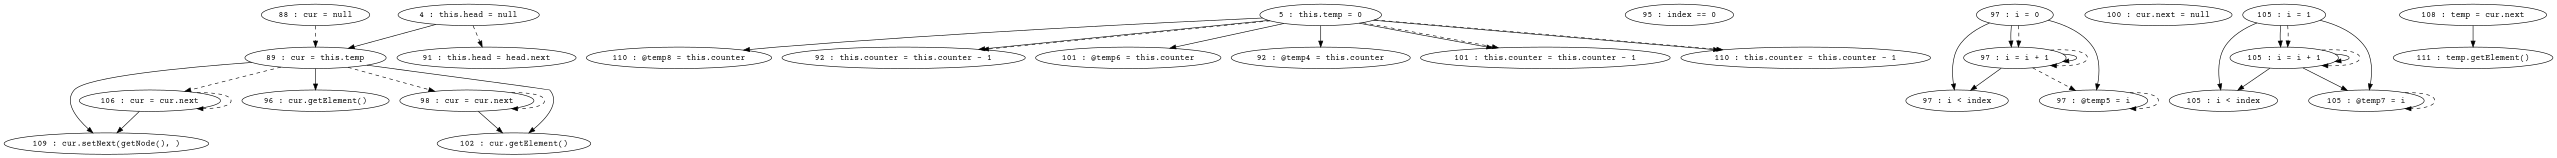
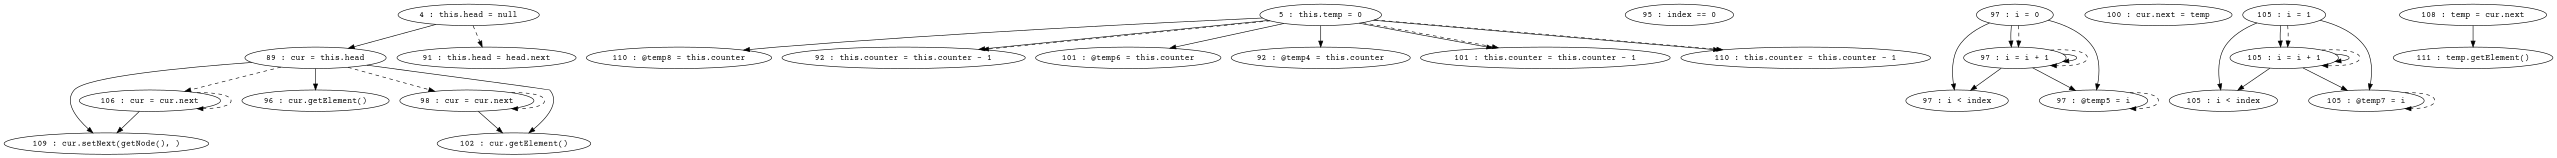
node "88 : cur = null": removed
node "100 : cur.next = null": label "100 : cur.next = null" -> "100 : cur.next = temp"
node "89 : cur = this.temp": label "89 : cur = this.temp" -> "89 : cur = this.head"
edge "97 : i = i + 1" -> "97 : @temp5 = i": style dashed -> solid
